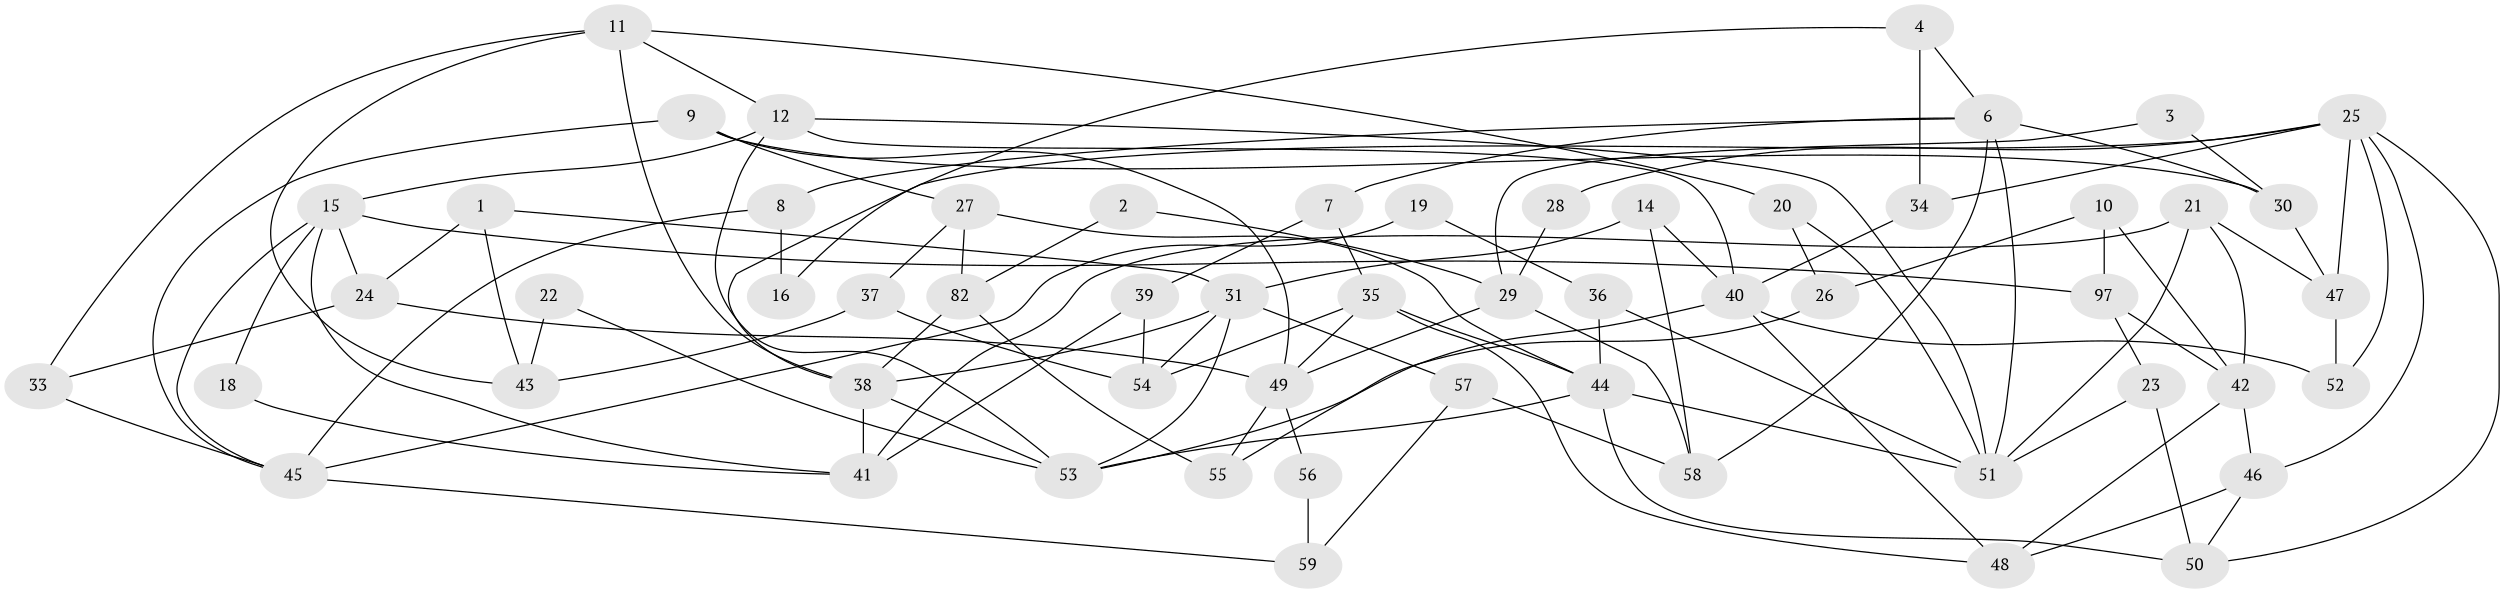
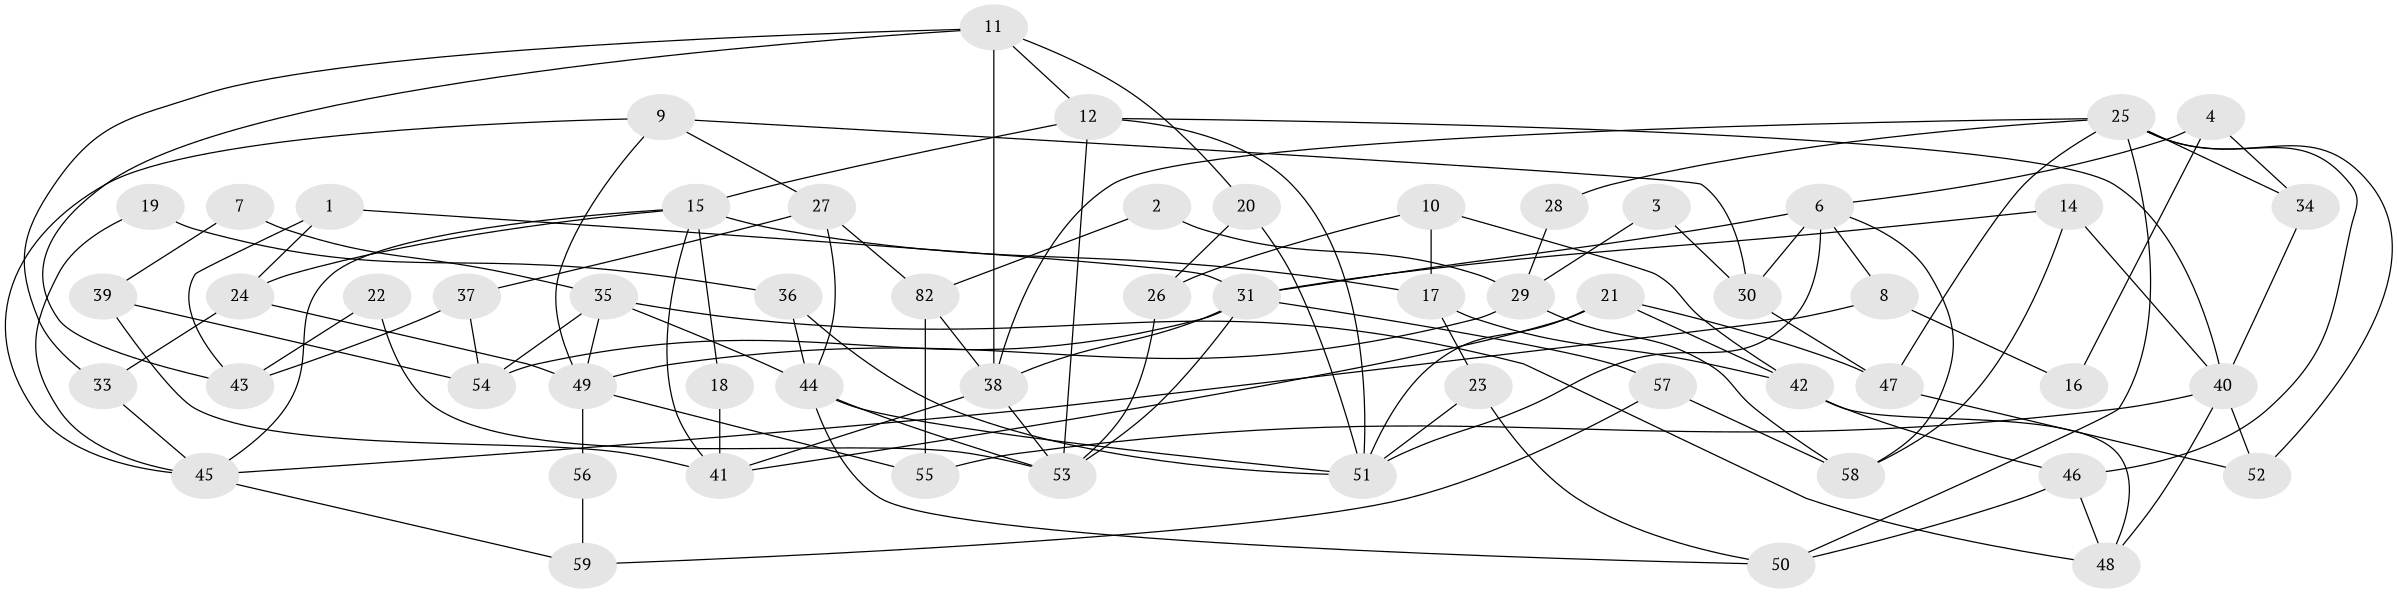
edge "6" -- "7": now "6" -- "31"
node "97": label "97" -> "17"
